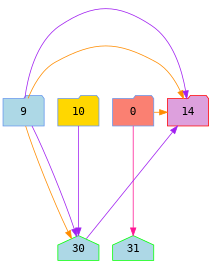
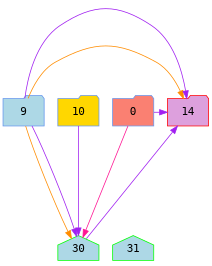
edge "0" -> "14": color darkorange -> purple
edge "0" -> "31": now "0" -> "30"
